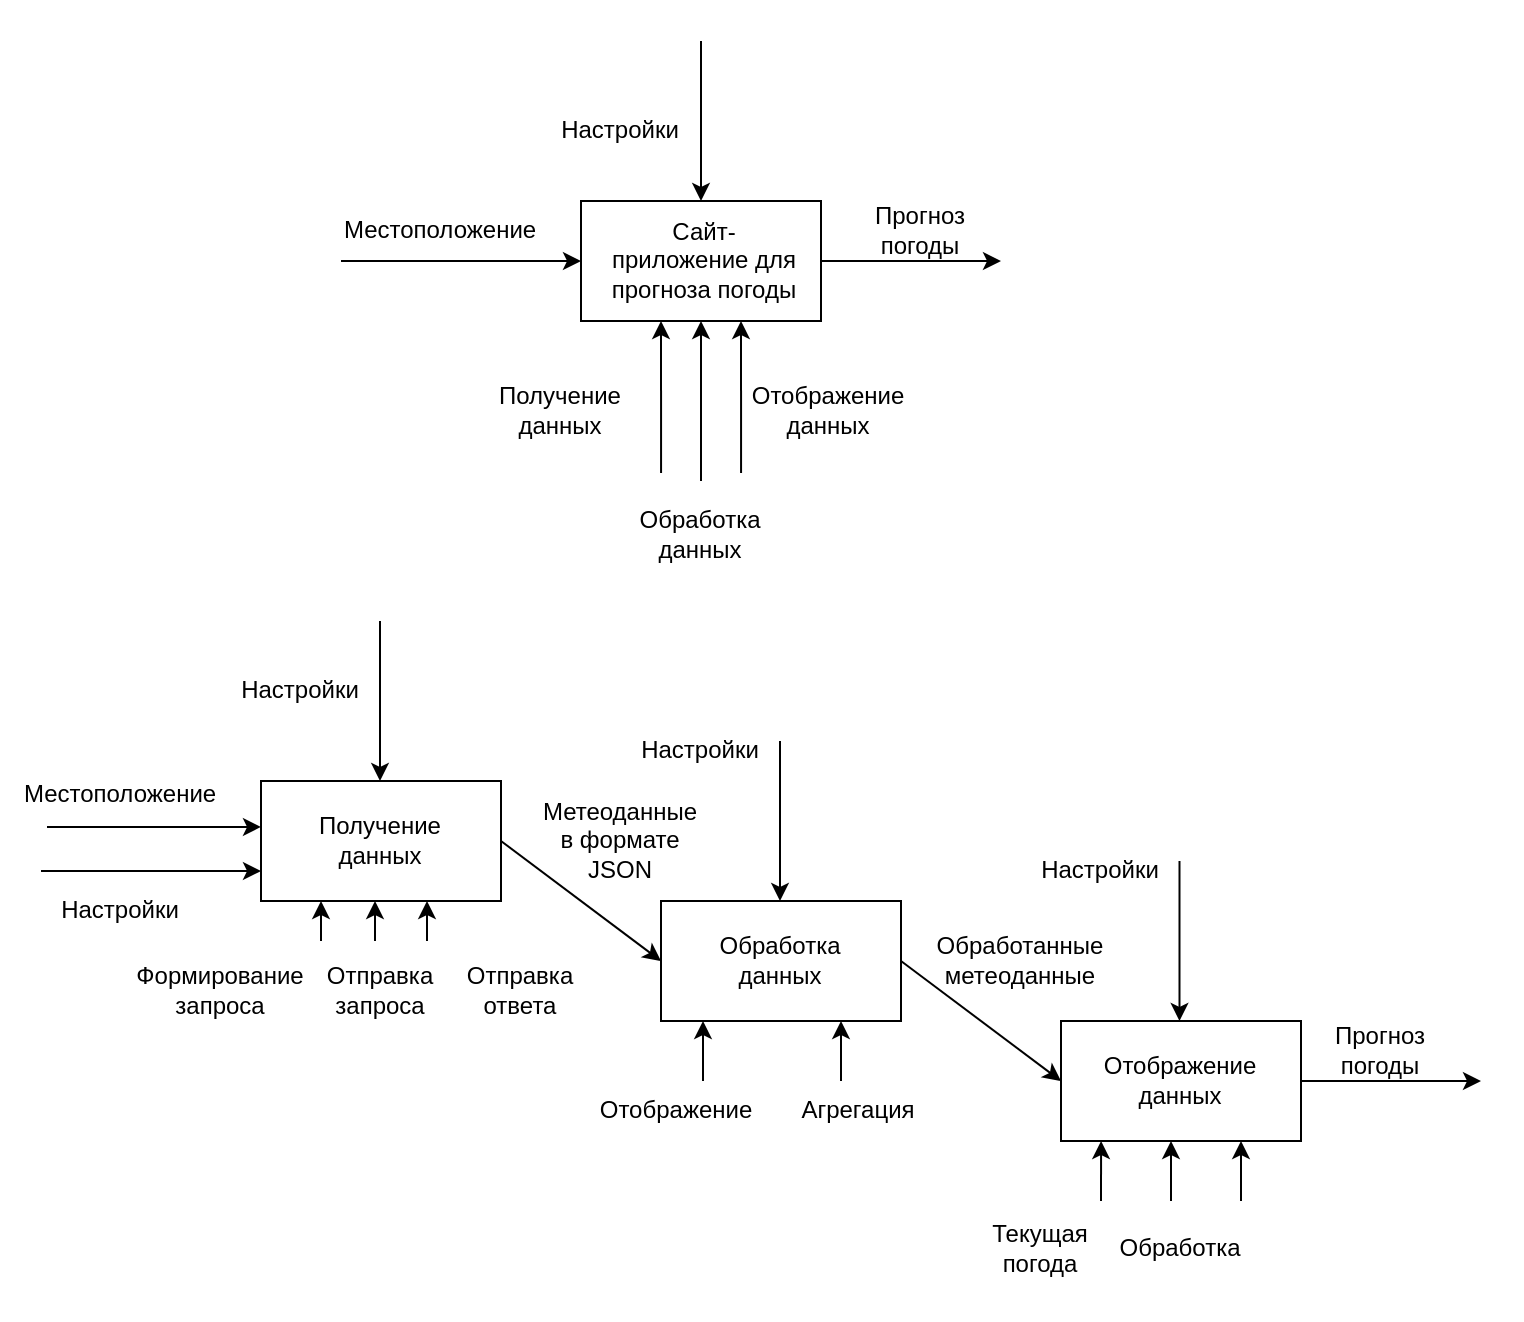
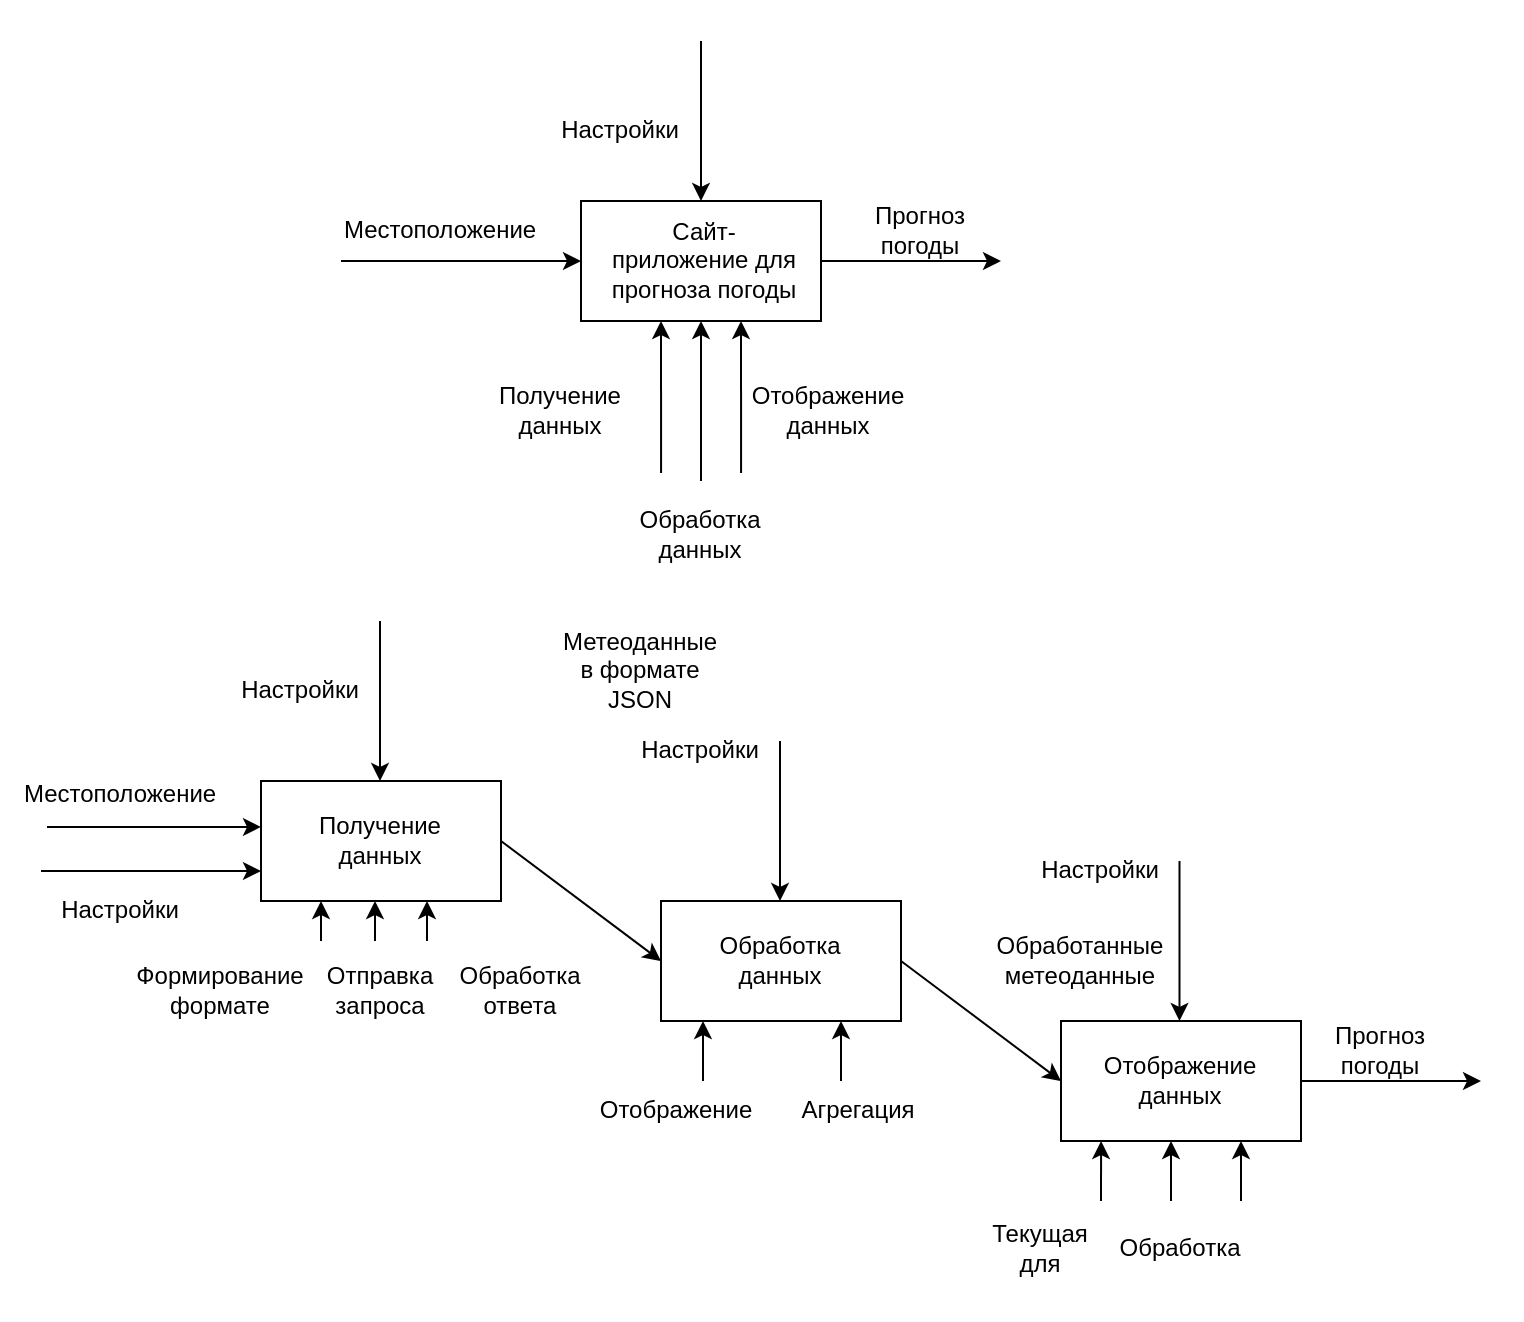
node "Метеоданные в формате JSON": moved (621, 841) -> (641, 671)
node "Обработанные метеоданные": moved (1021, 961) -> (1081, 961)
node "Формирование запроса": label "Формирование запроса" -> "Формирование формате"
node "Отправка ответа": label "Отправка ответа" -> "Обработка ответа"
node "Текущая погода": label "Текущая погода" -> "Текущая для"
